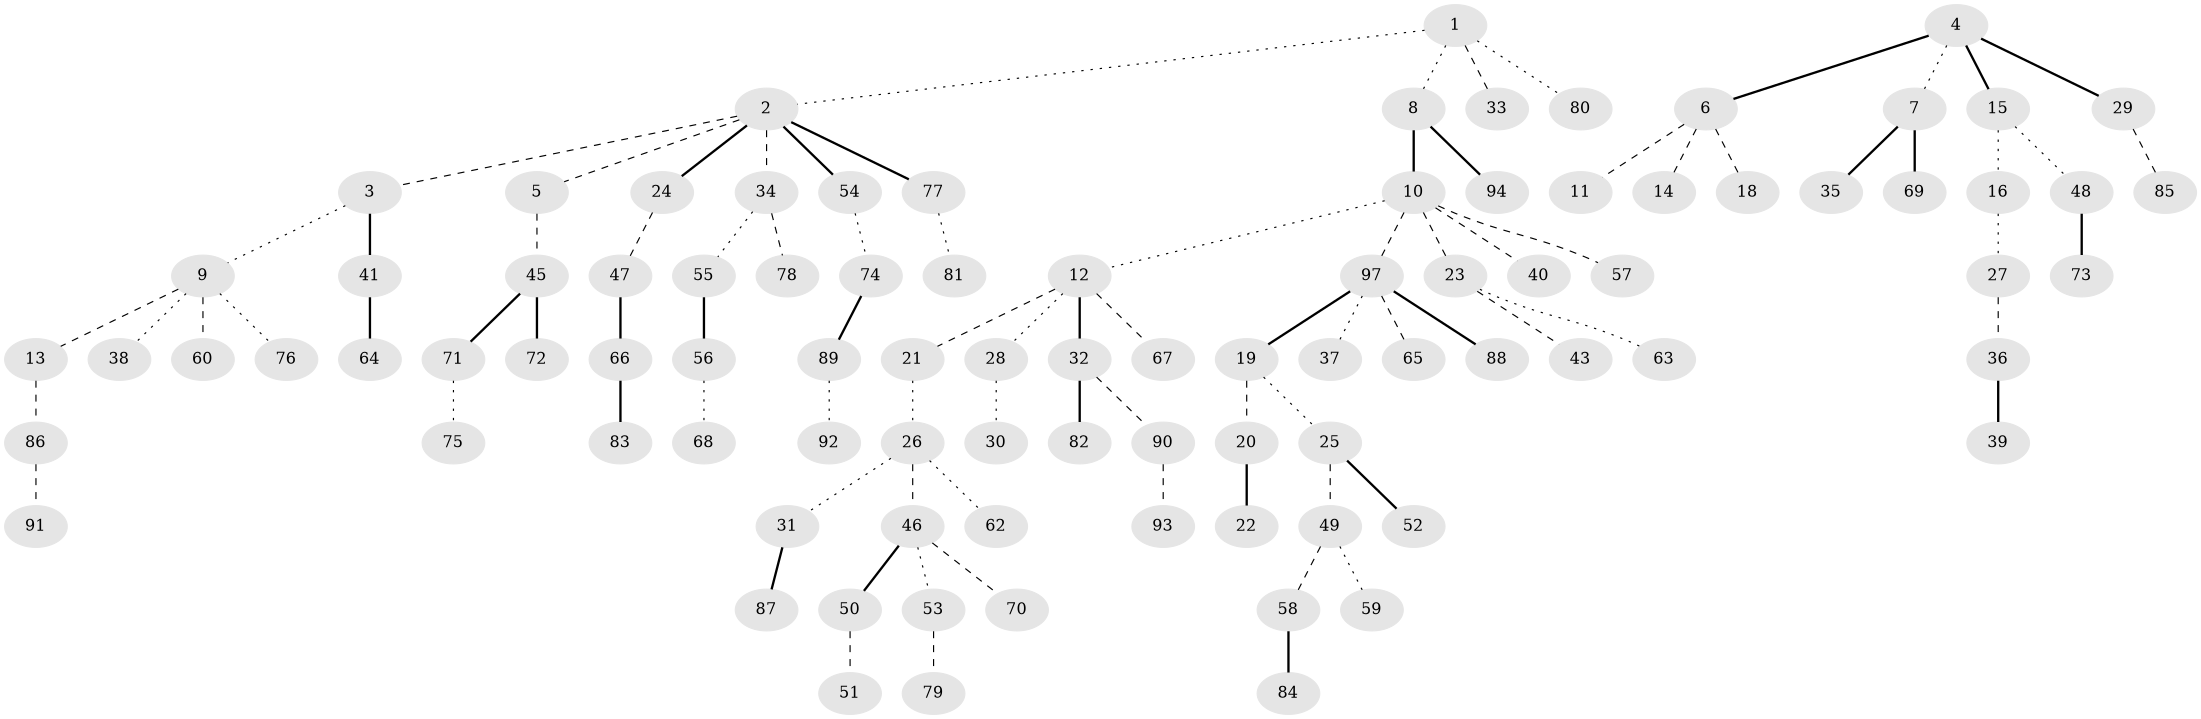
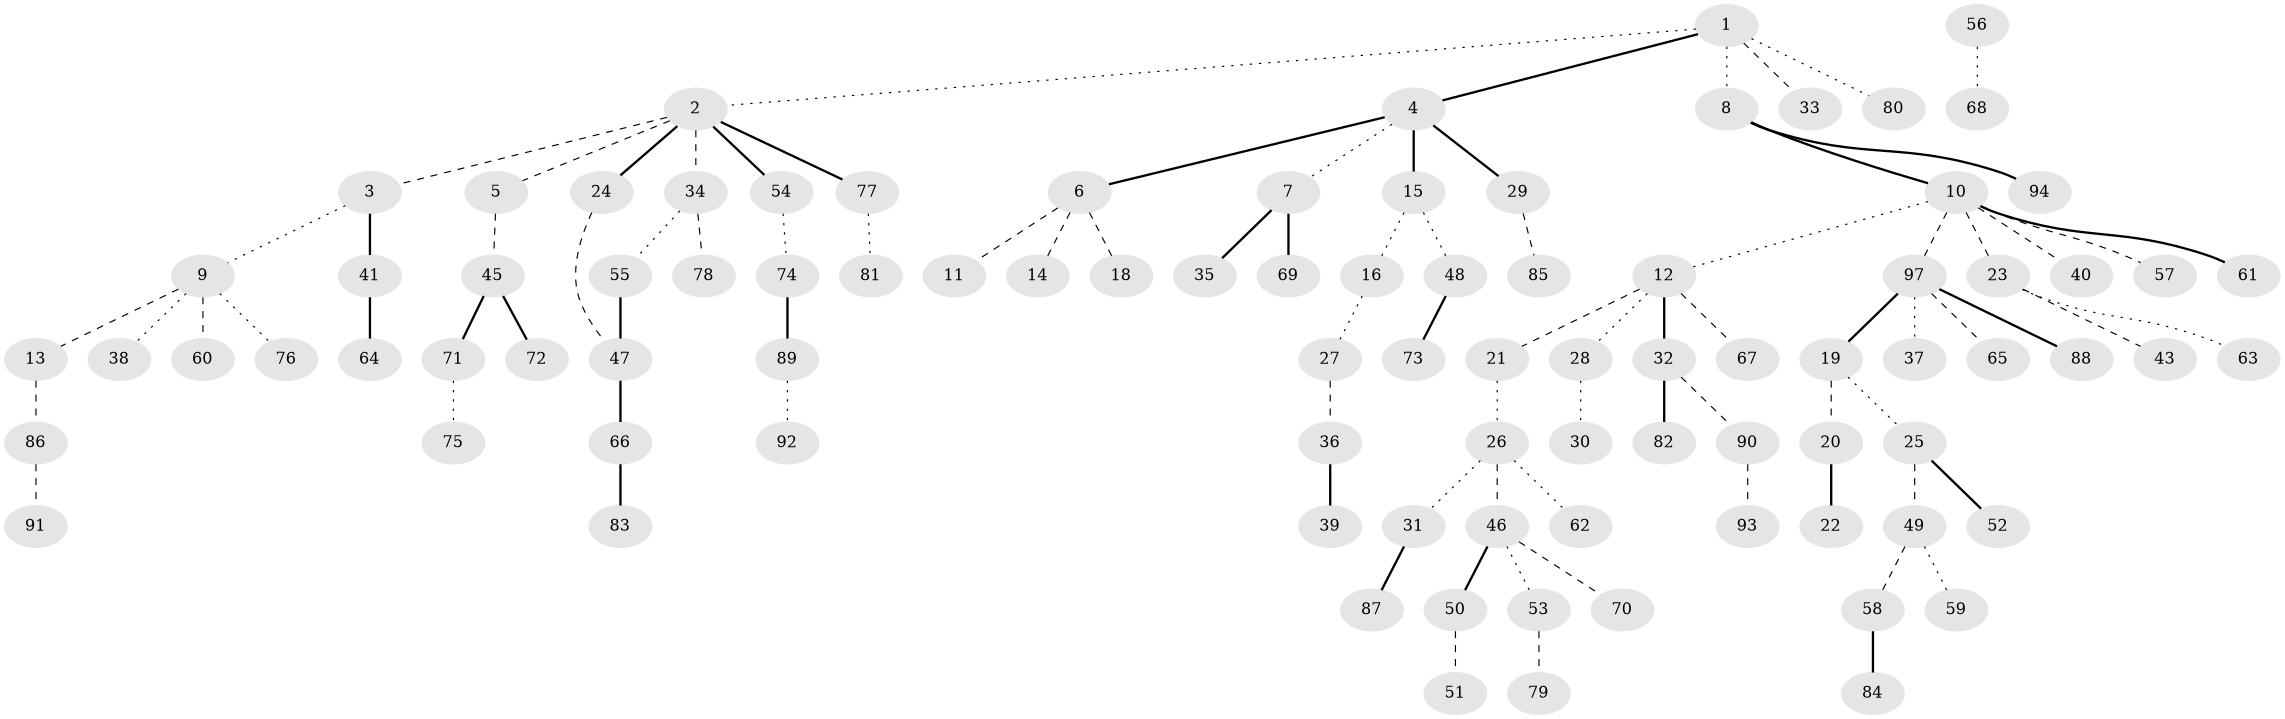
edge "1" -- "4": added
node "61": added
edge "55" -- "56": now "55" -- "47"
